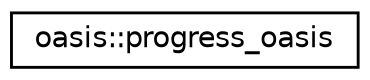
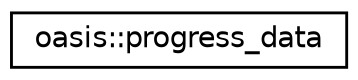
node "oasis::progress_oasis": label "oasis::progress_oasis" -> "oasis::progress_data"
